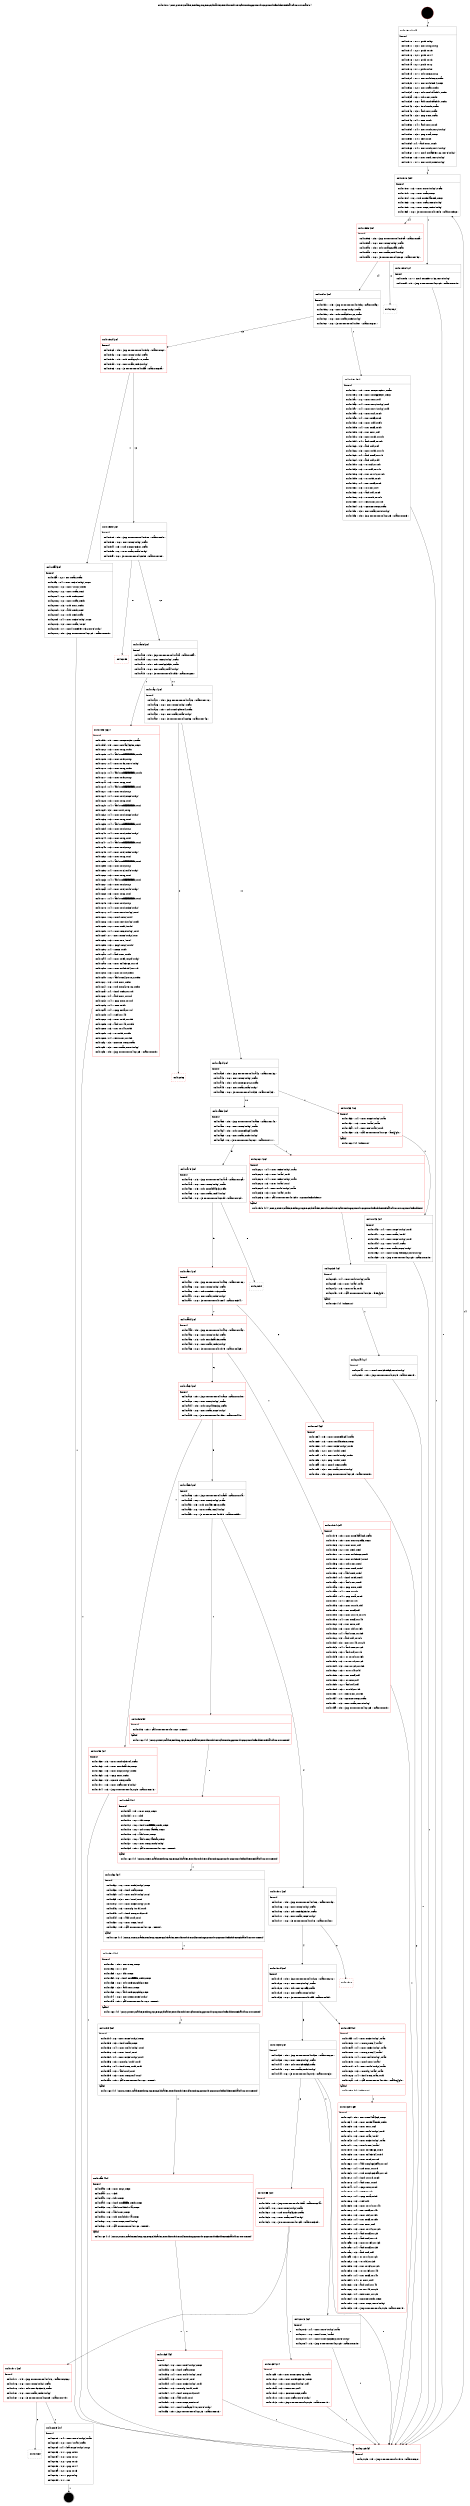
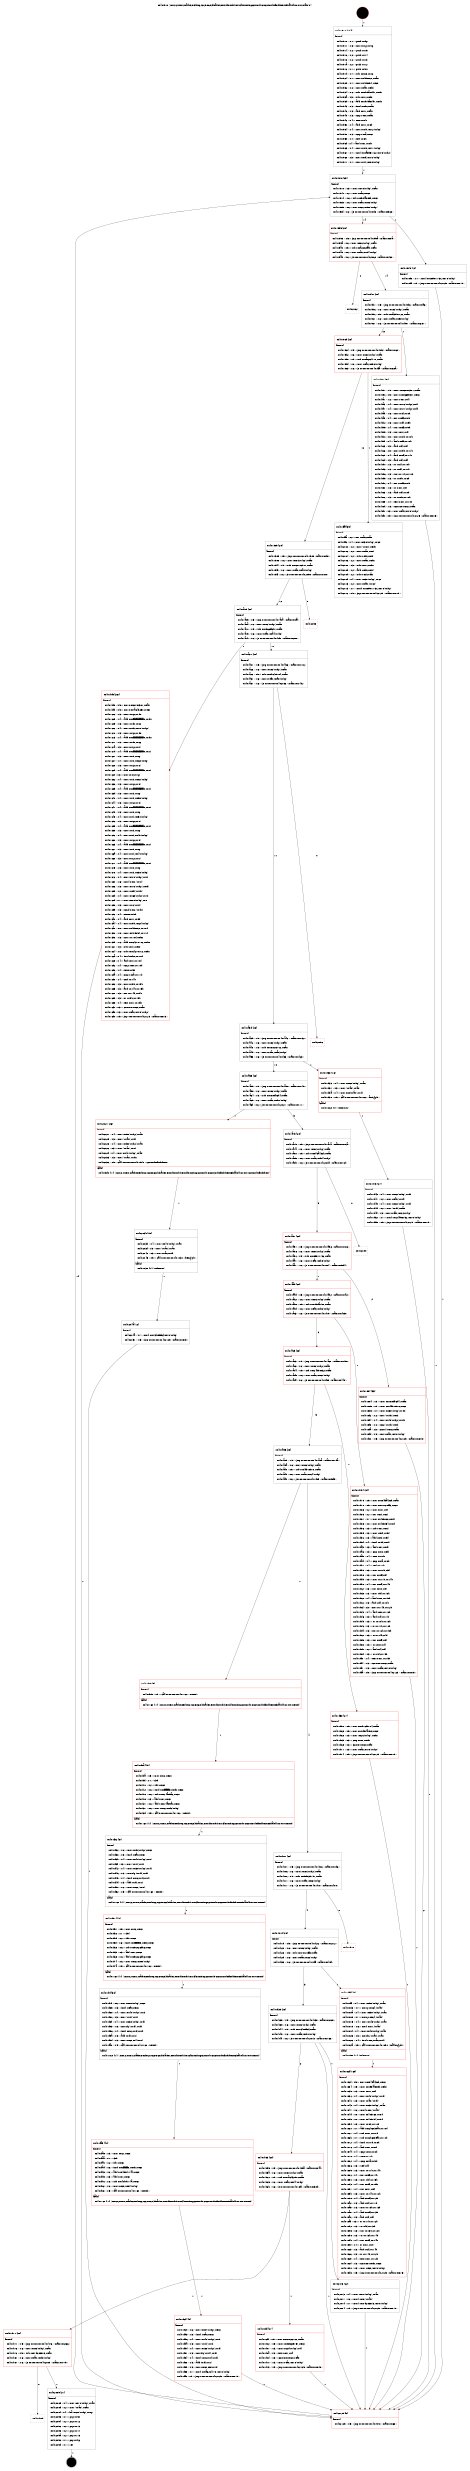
edge "0x401ffa [39]" -> "0x402125 [5]": removed, label "1"
